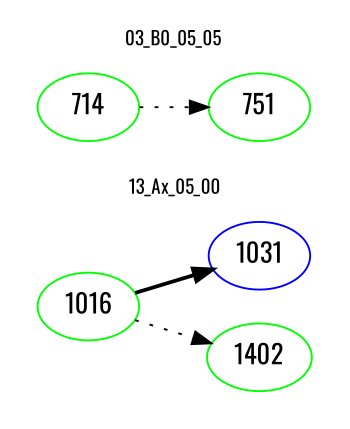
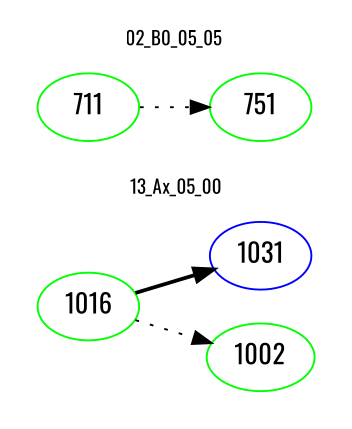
cluster "03_B0_05_05": label "03_B0_05_05" -> "02_B0_05_05"
node "714": label "714" -> "711"
node "1402": label "1402" -> "1002"
